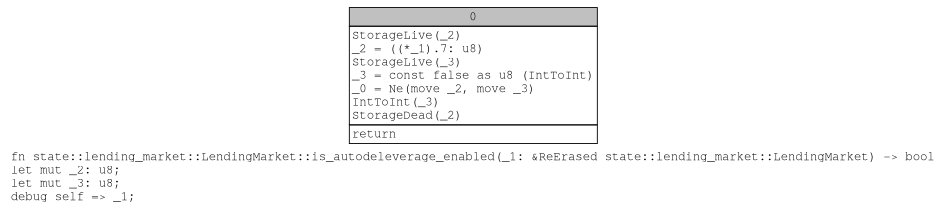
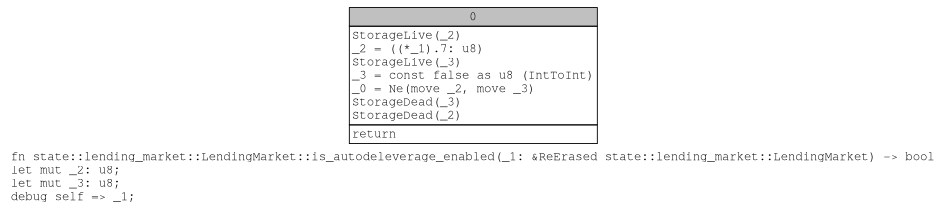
node "0": text "IntToInt(_3)" -> "StorageDead(_3)"
